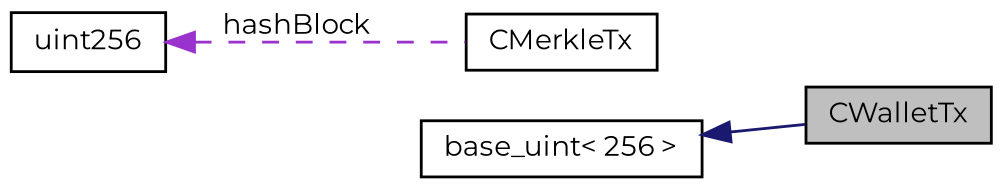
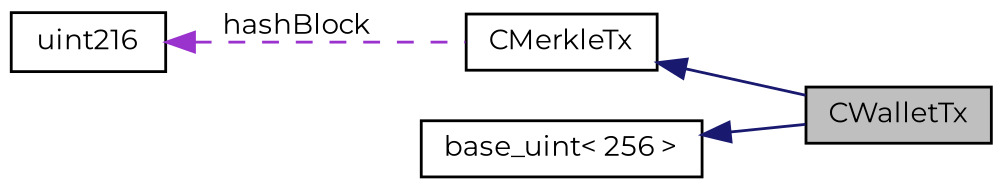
node "uint256": label "uint256" -> "uint216"
edge "CWalletTx" -> "CMerkleTx": added
